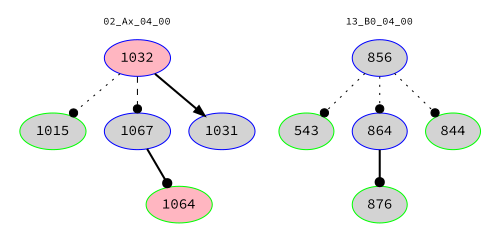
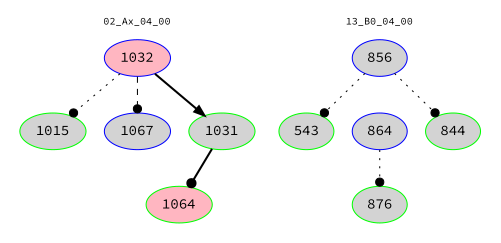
edge "856" -> "864": removed
node "1031": color blue -> green
edge "1067" -> "1064": now "1031" -> "1064"
edge "864" -> "876": style bold -> dotted
